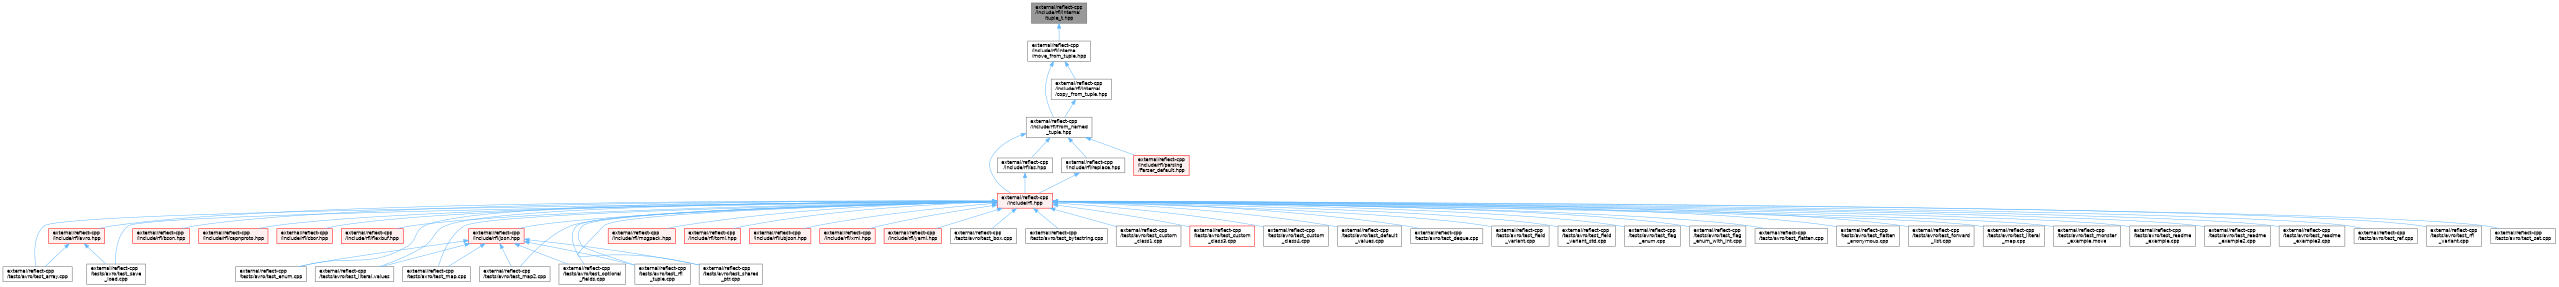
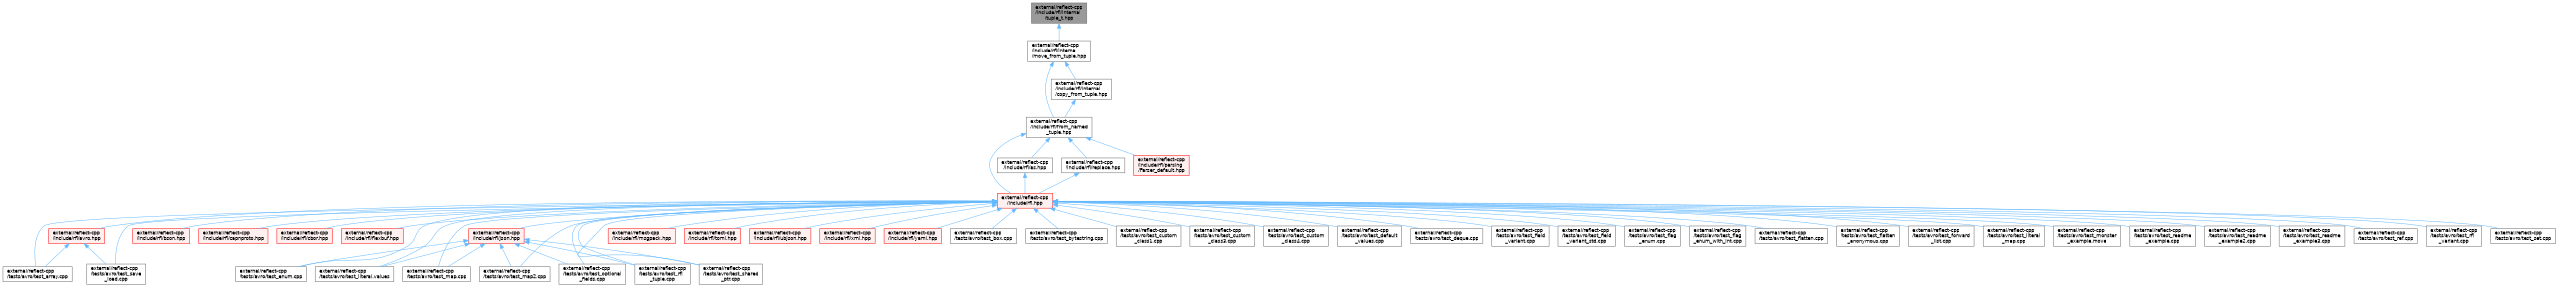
node "external/reflect-cpp /tests/avro/test_custom _class3.cpp": color red -> grey40
